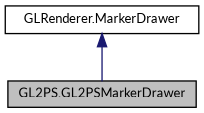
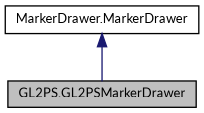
node "GLRenderer.MarkerDrawer": label "GLRenderer.MarkerDrawer" -> "MarkerDrawer.MarkerDrawer"
